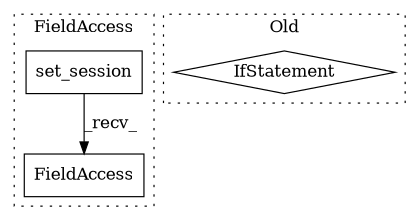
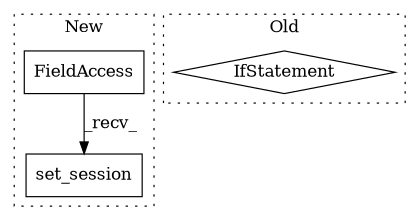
cluster "FieldAccess": label "FieldAccess" -> "New"
edge "set_session" -> "FieldAccess": reversed
